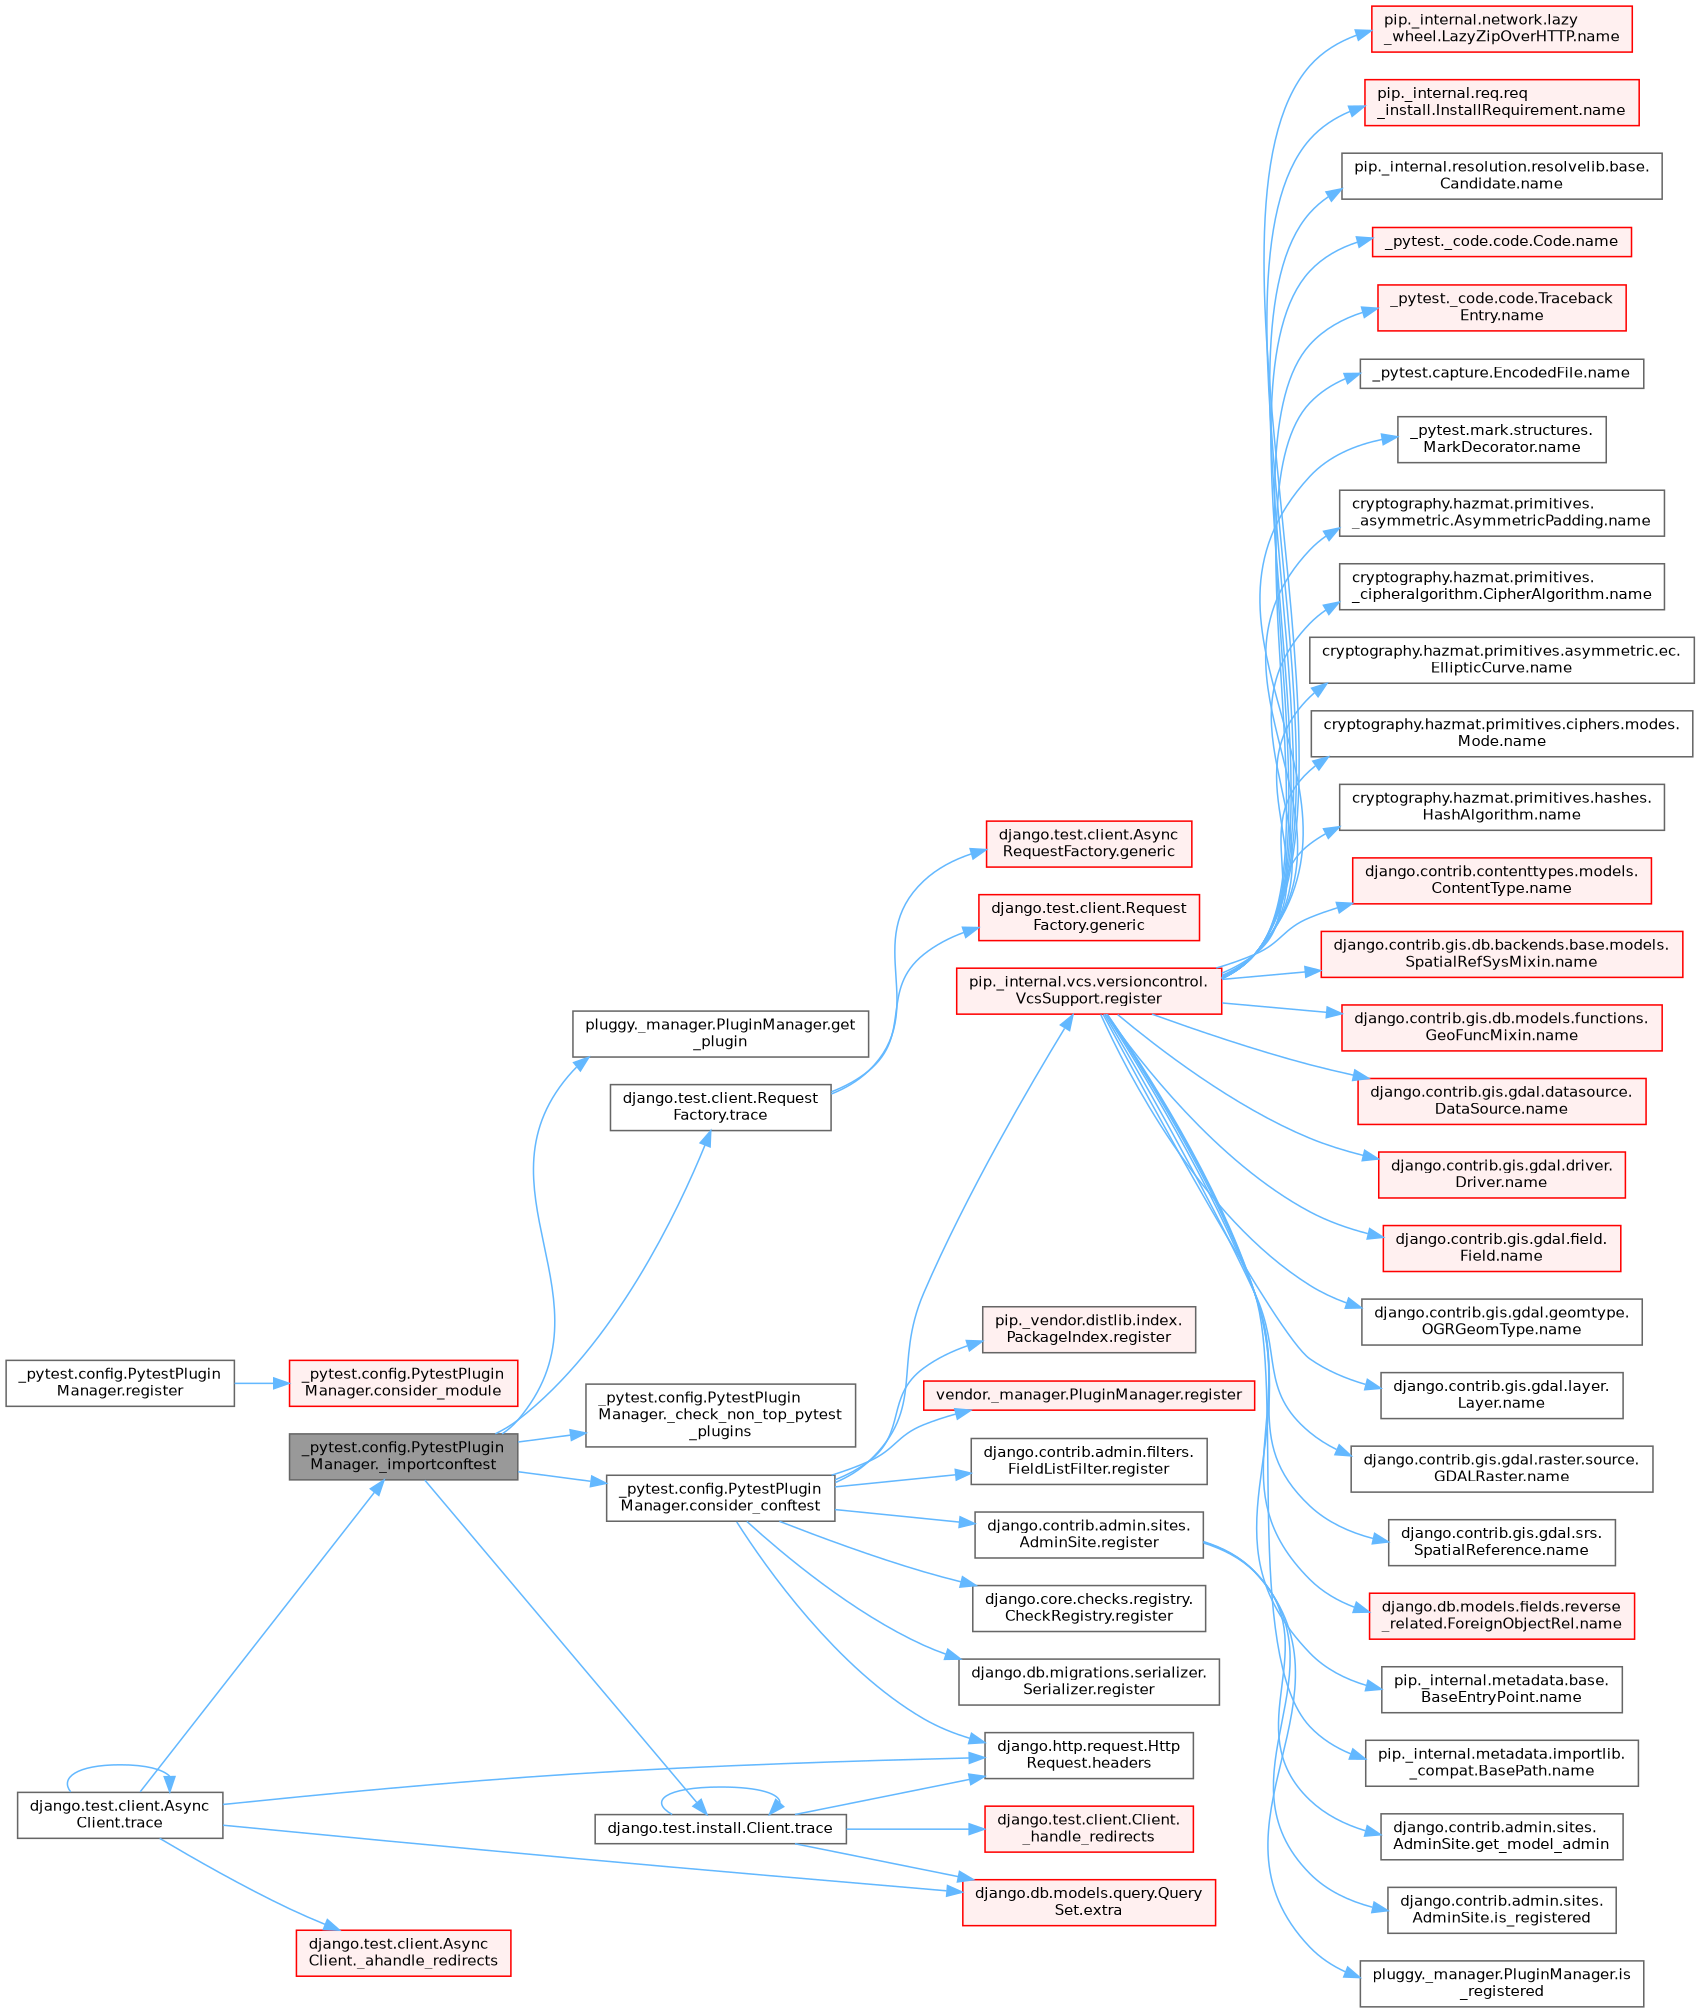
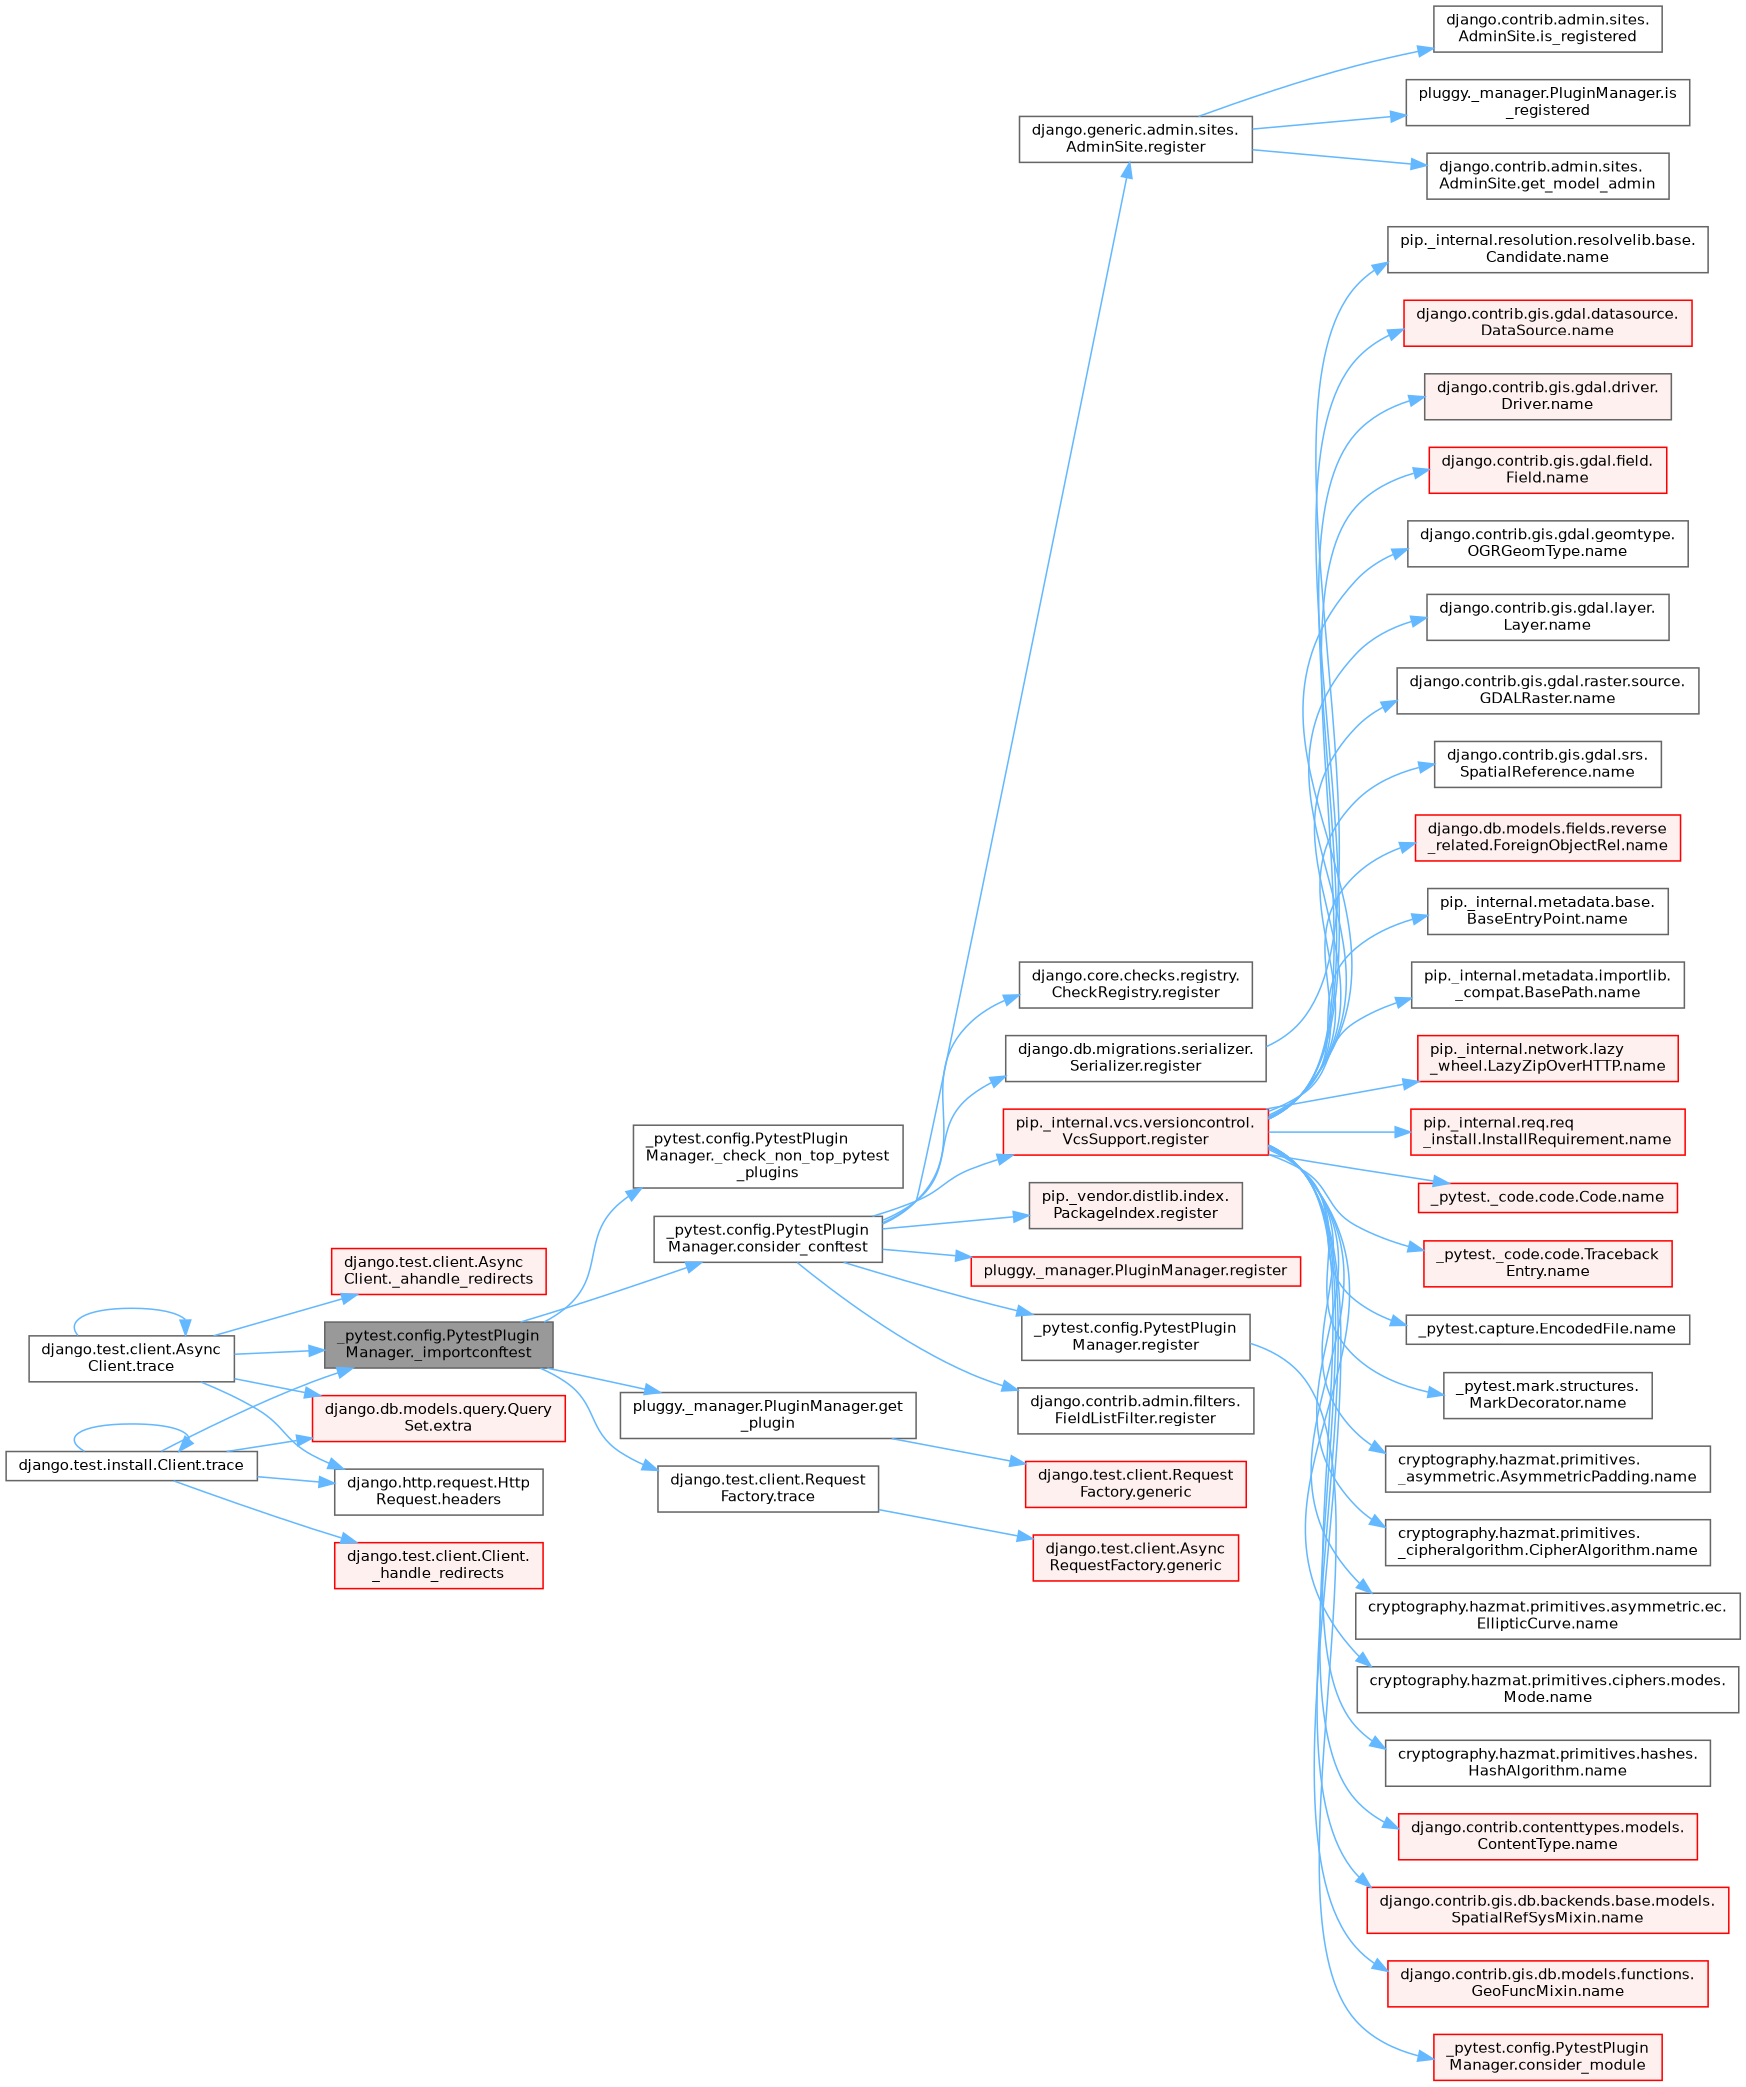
edge "pip._internal.vcs.versioncontrol. VcsSupport.register" -> "pip._internal.resolution.resolvelib.base. Candidate.name": now "django.db.migrations.serializer. Serializer.register" -> "pip._internal.resolution.resolvelib.base. Candidate.name"
edge "django.test.client.Request Factory.trace" -> "django.test.client.Request Factory.generic": now "pluggy._manager.PluginManager.get _plugin" -> "django.test.client.Request Factory.generic"
node "django.contrib.gis.gdal.driver. Driver.name": color red -> grey40
node "vendor._manager.PluginManager.register": label "vendor._manager.PluginManager.register" -> "pluggy._manager.PluginManager.register"
node "django.contrib.admin.sites. AdminSite.register": label "django.contrib.admin.sites. AdminSite.register" -> "django.generic.admin.sites. AdminSite.register"
edge "_pytest.config.PytestPlugin Manager._importconftest" -> "django.test.install.Client.trace": reversed
edge "_pytest.config.PytestPlugin Manager.consider_conftest" -> "django.http.request.Http Request.headers": now "_pytest.config.PytestPlugin Manager.consider_conftest" -> "_pytest.config.PytestPlugin Manager.register"
